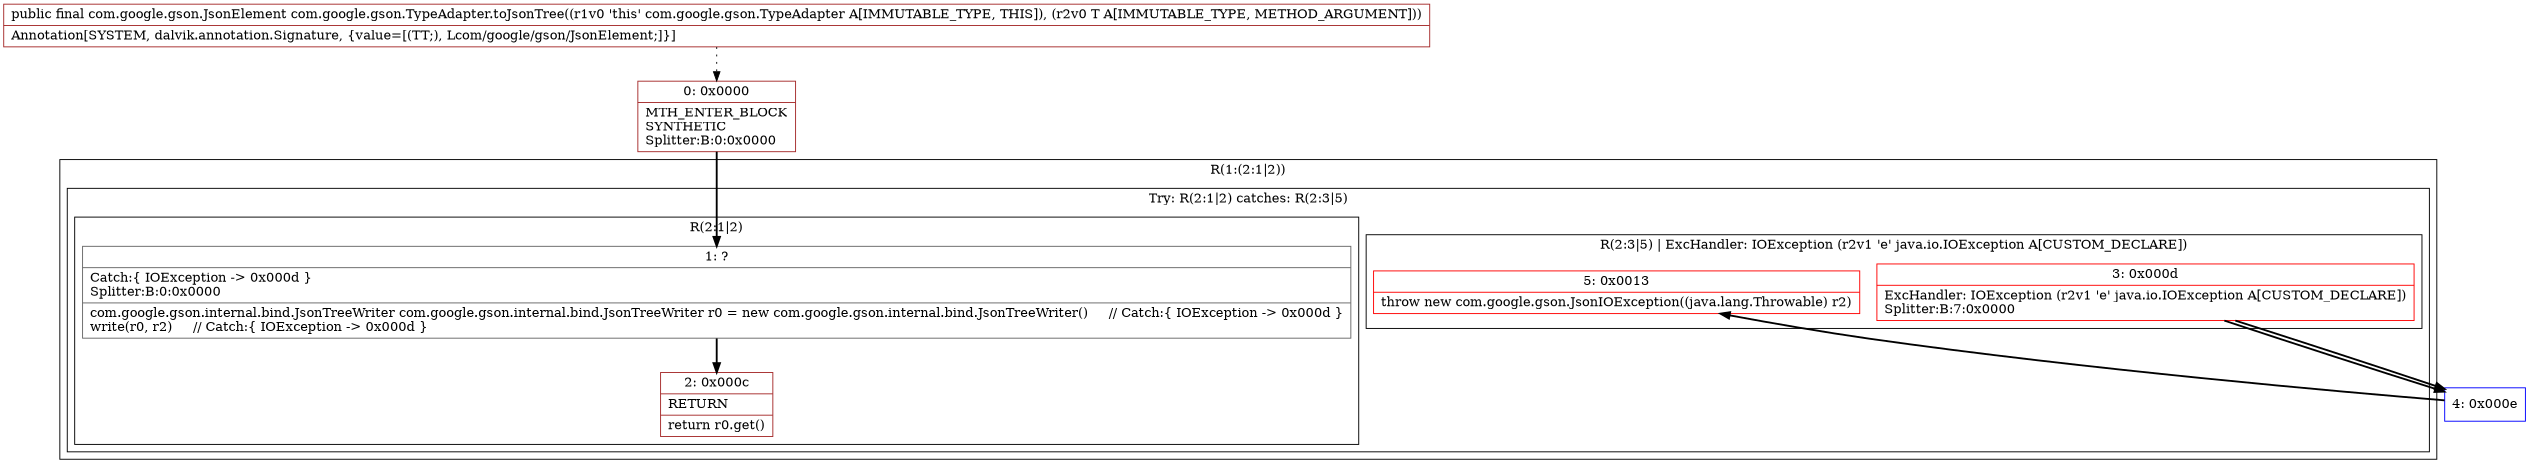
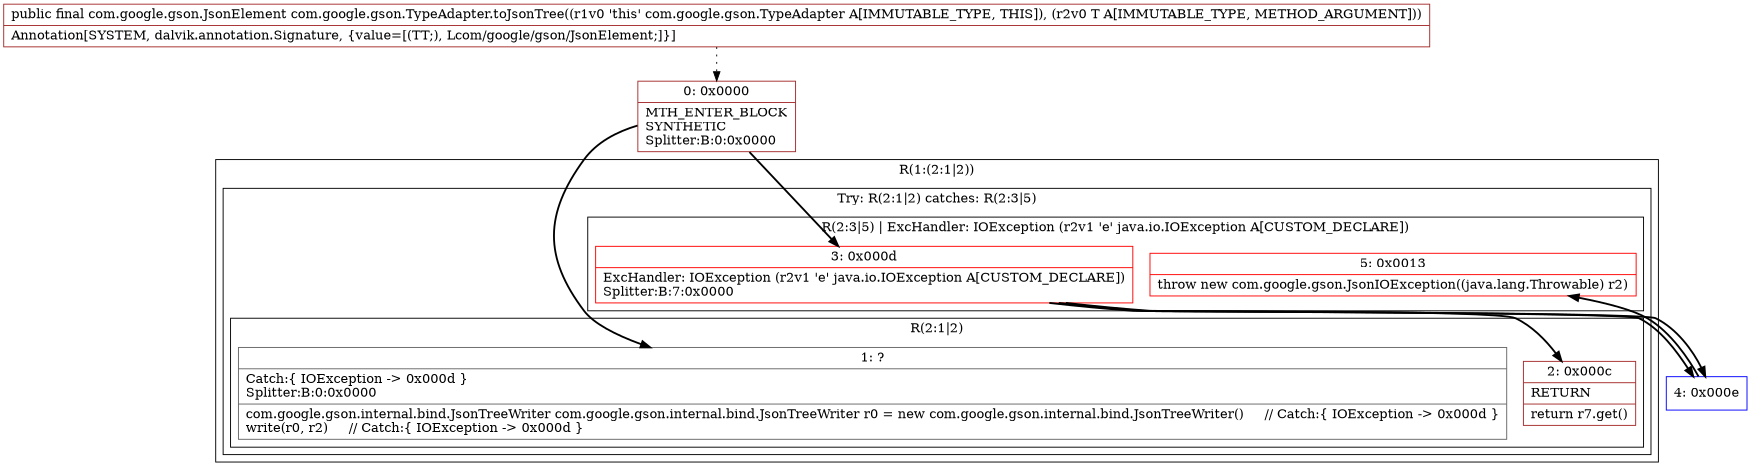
edge "0: 0x0000" -> "3: 0x000d": added
edge "1: ?" -> "2: 0x000c": now "3: 0x000d" -> "2: 0x000c"
node "2: 0x000c": text "return r0.get()" -> "return r7.get()"
